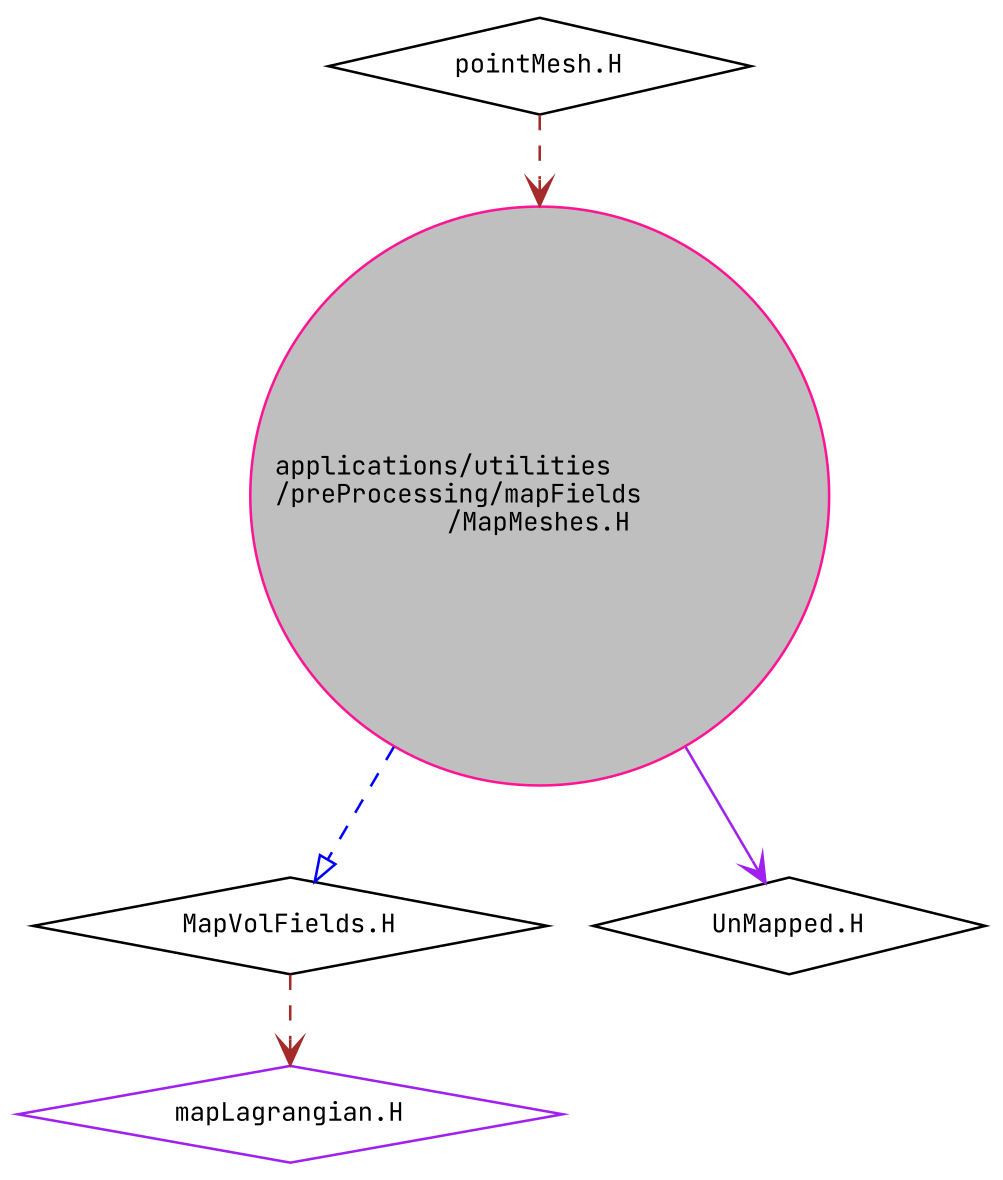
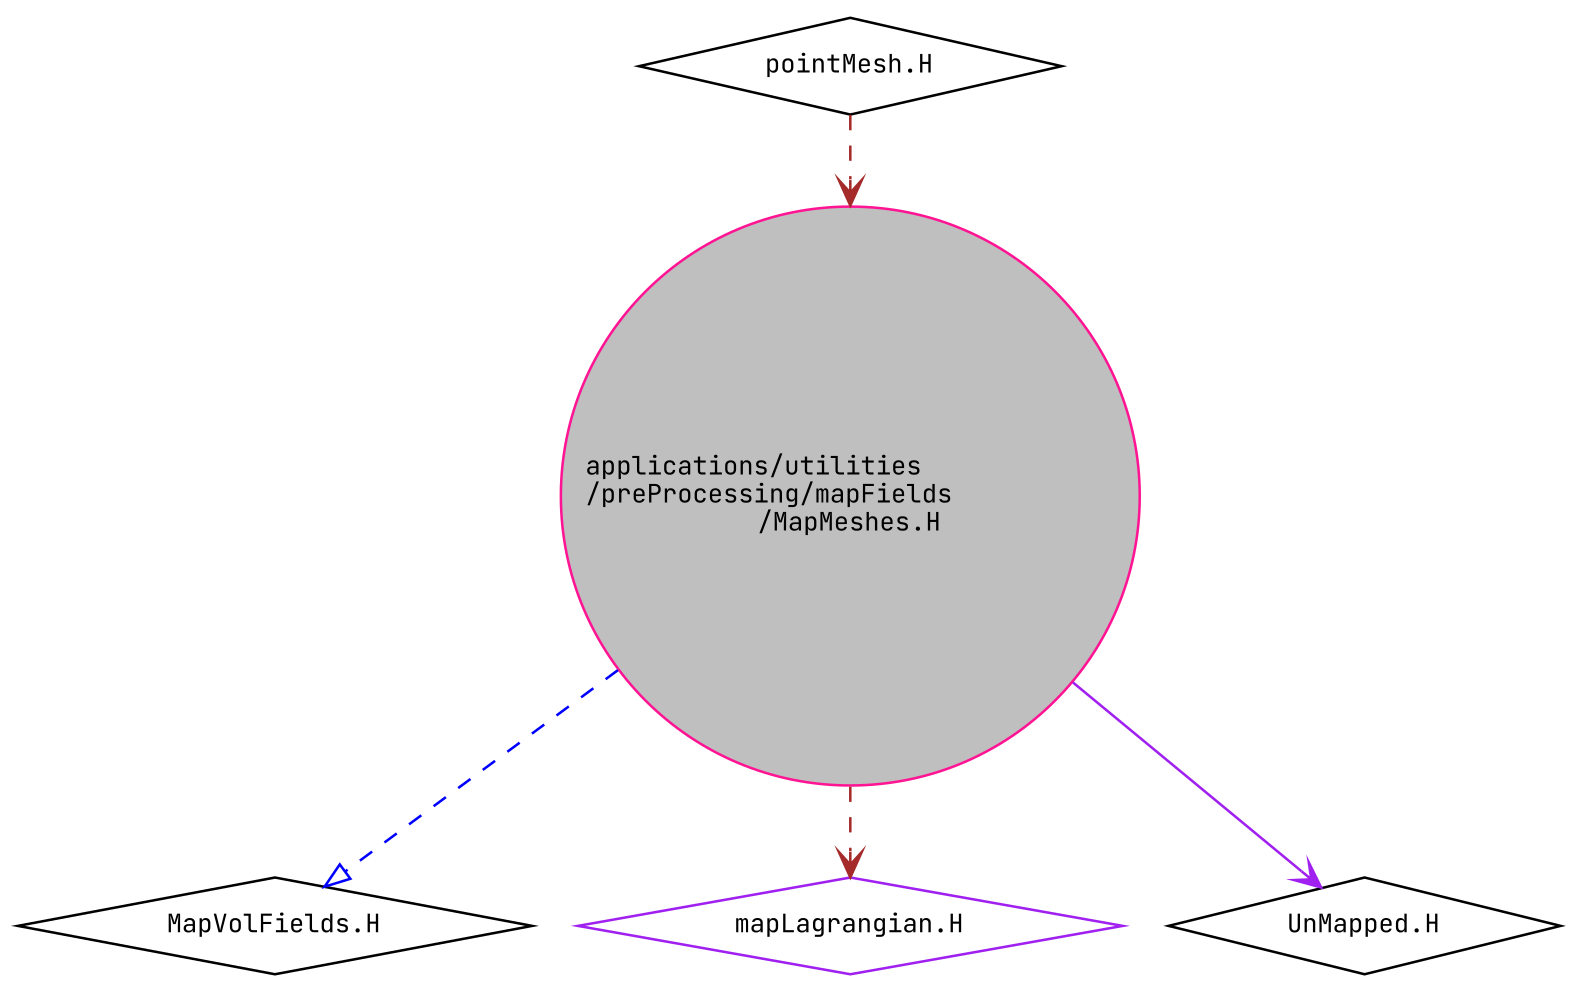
edge "MapVolFields.H" -> "mapLagrangian.H": now "applications/utilities /preProcessing/mapFields /MapMeshes.H" -> "mapLagrangian.H"
